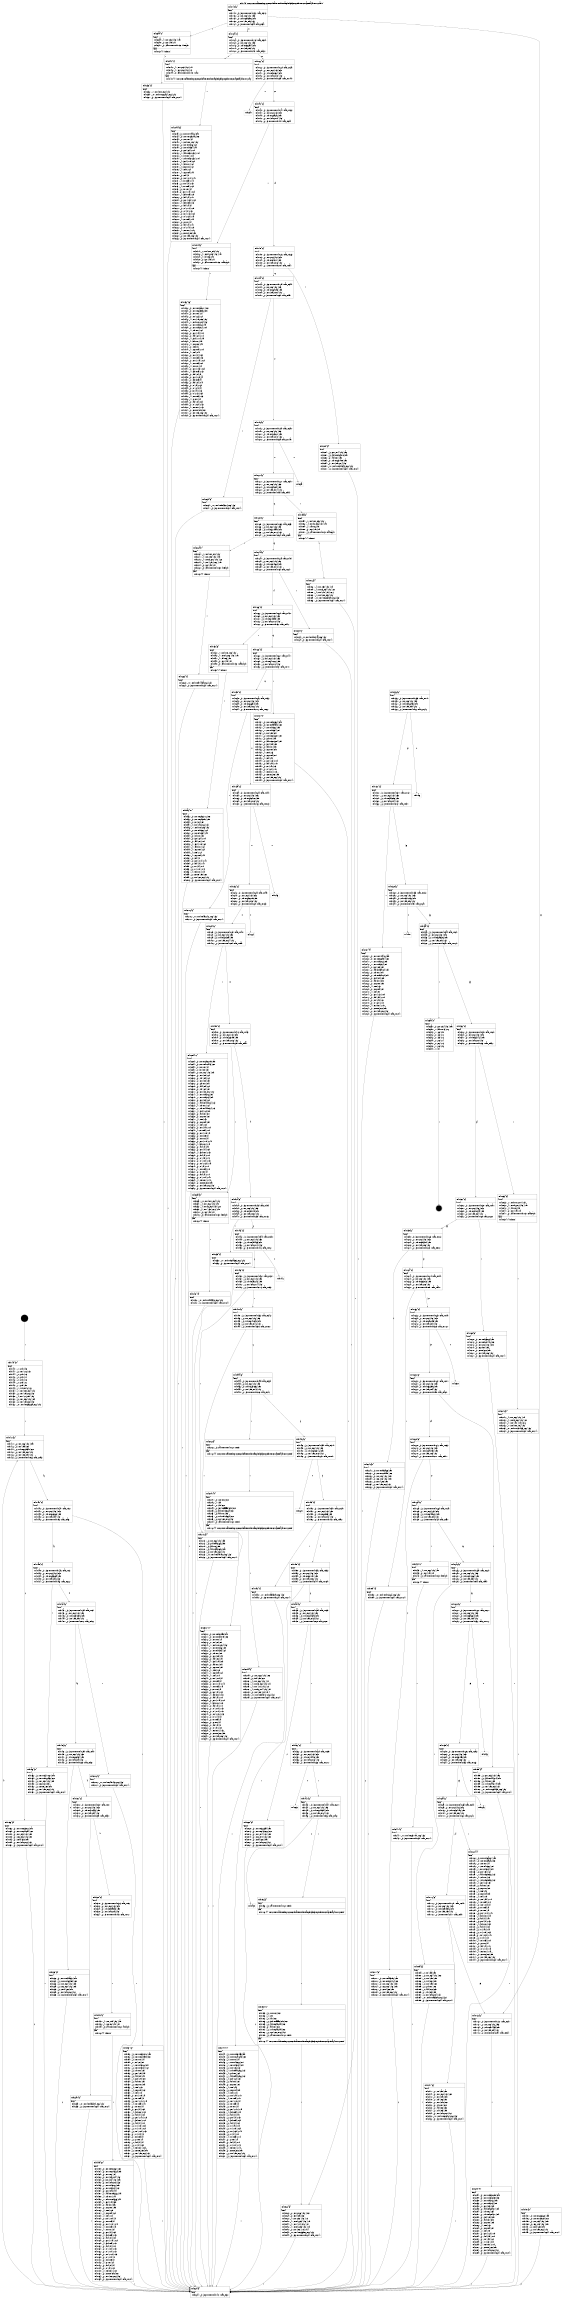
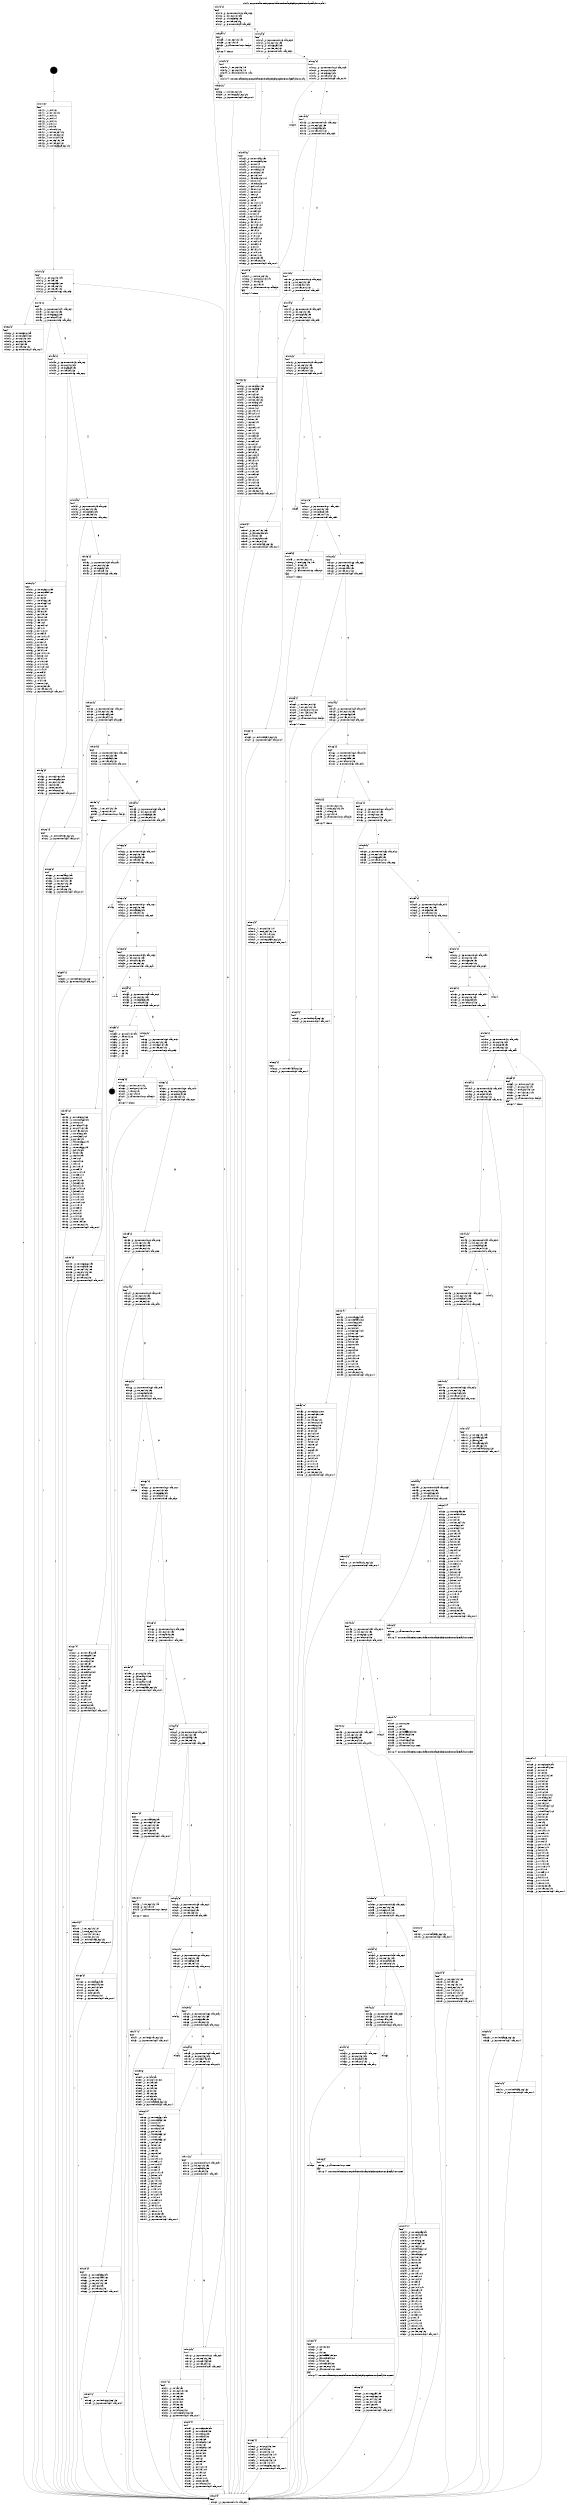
node "0x40153a [28]": added
edge "0x4018f2 [28]" -> "0x4022ef [172]": now "0x40190e [28]" -> "0x4022ef [172]"
